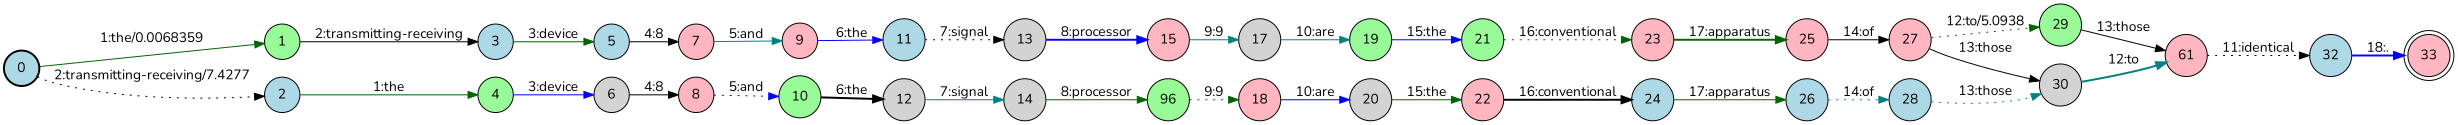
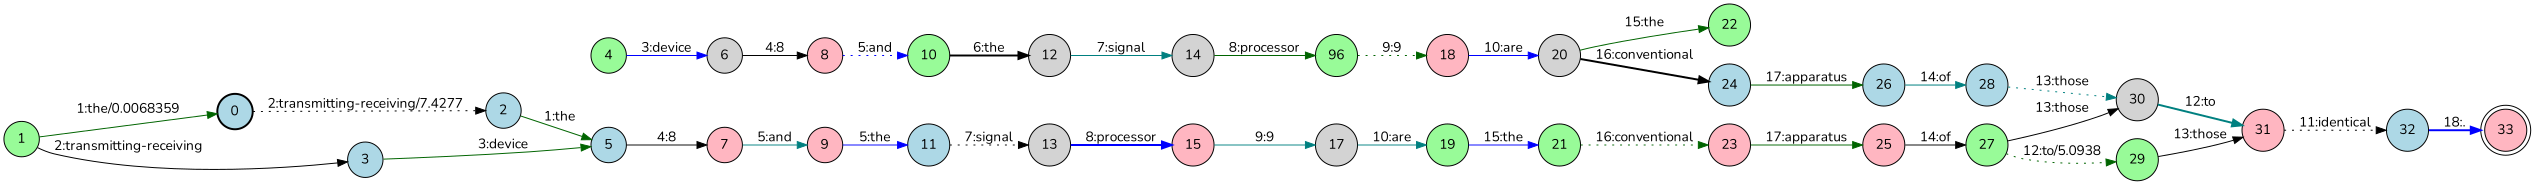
edge "9" -> "11": label "6:the" -> "5:the"
edge "23" -> "25": style bold -> solid
node "27": fillcolor lightpink -> palegreen
edge "0" -> "1": reversed
node "61": label "61" -> "31"
edge "2" -> "4": now "2" -> "5"
node "22": fillcolor lightpink -> palegreen
edge "22" -> "24": now "20" -> "24"
edge "26" -> "28": style dotted -> solid
